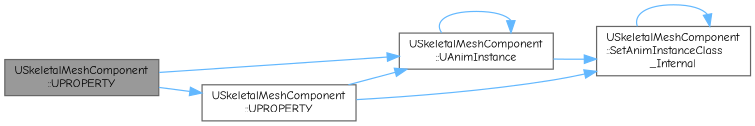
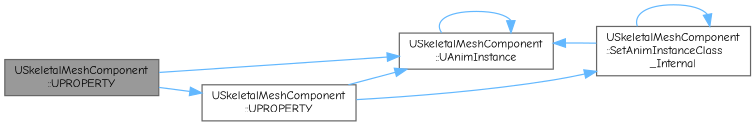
edge "USkeletalMeshComponent ::UAnimInstance" -> "USkeletalMeshComponent ::SetAnimInstanceClass _Internal": reversed
